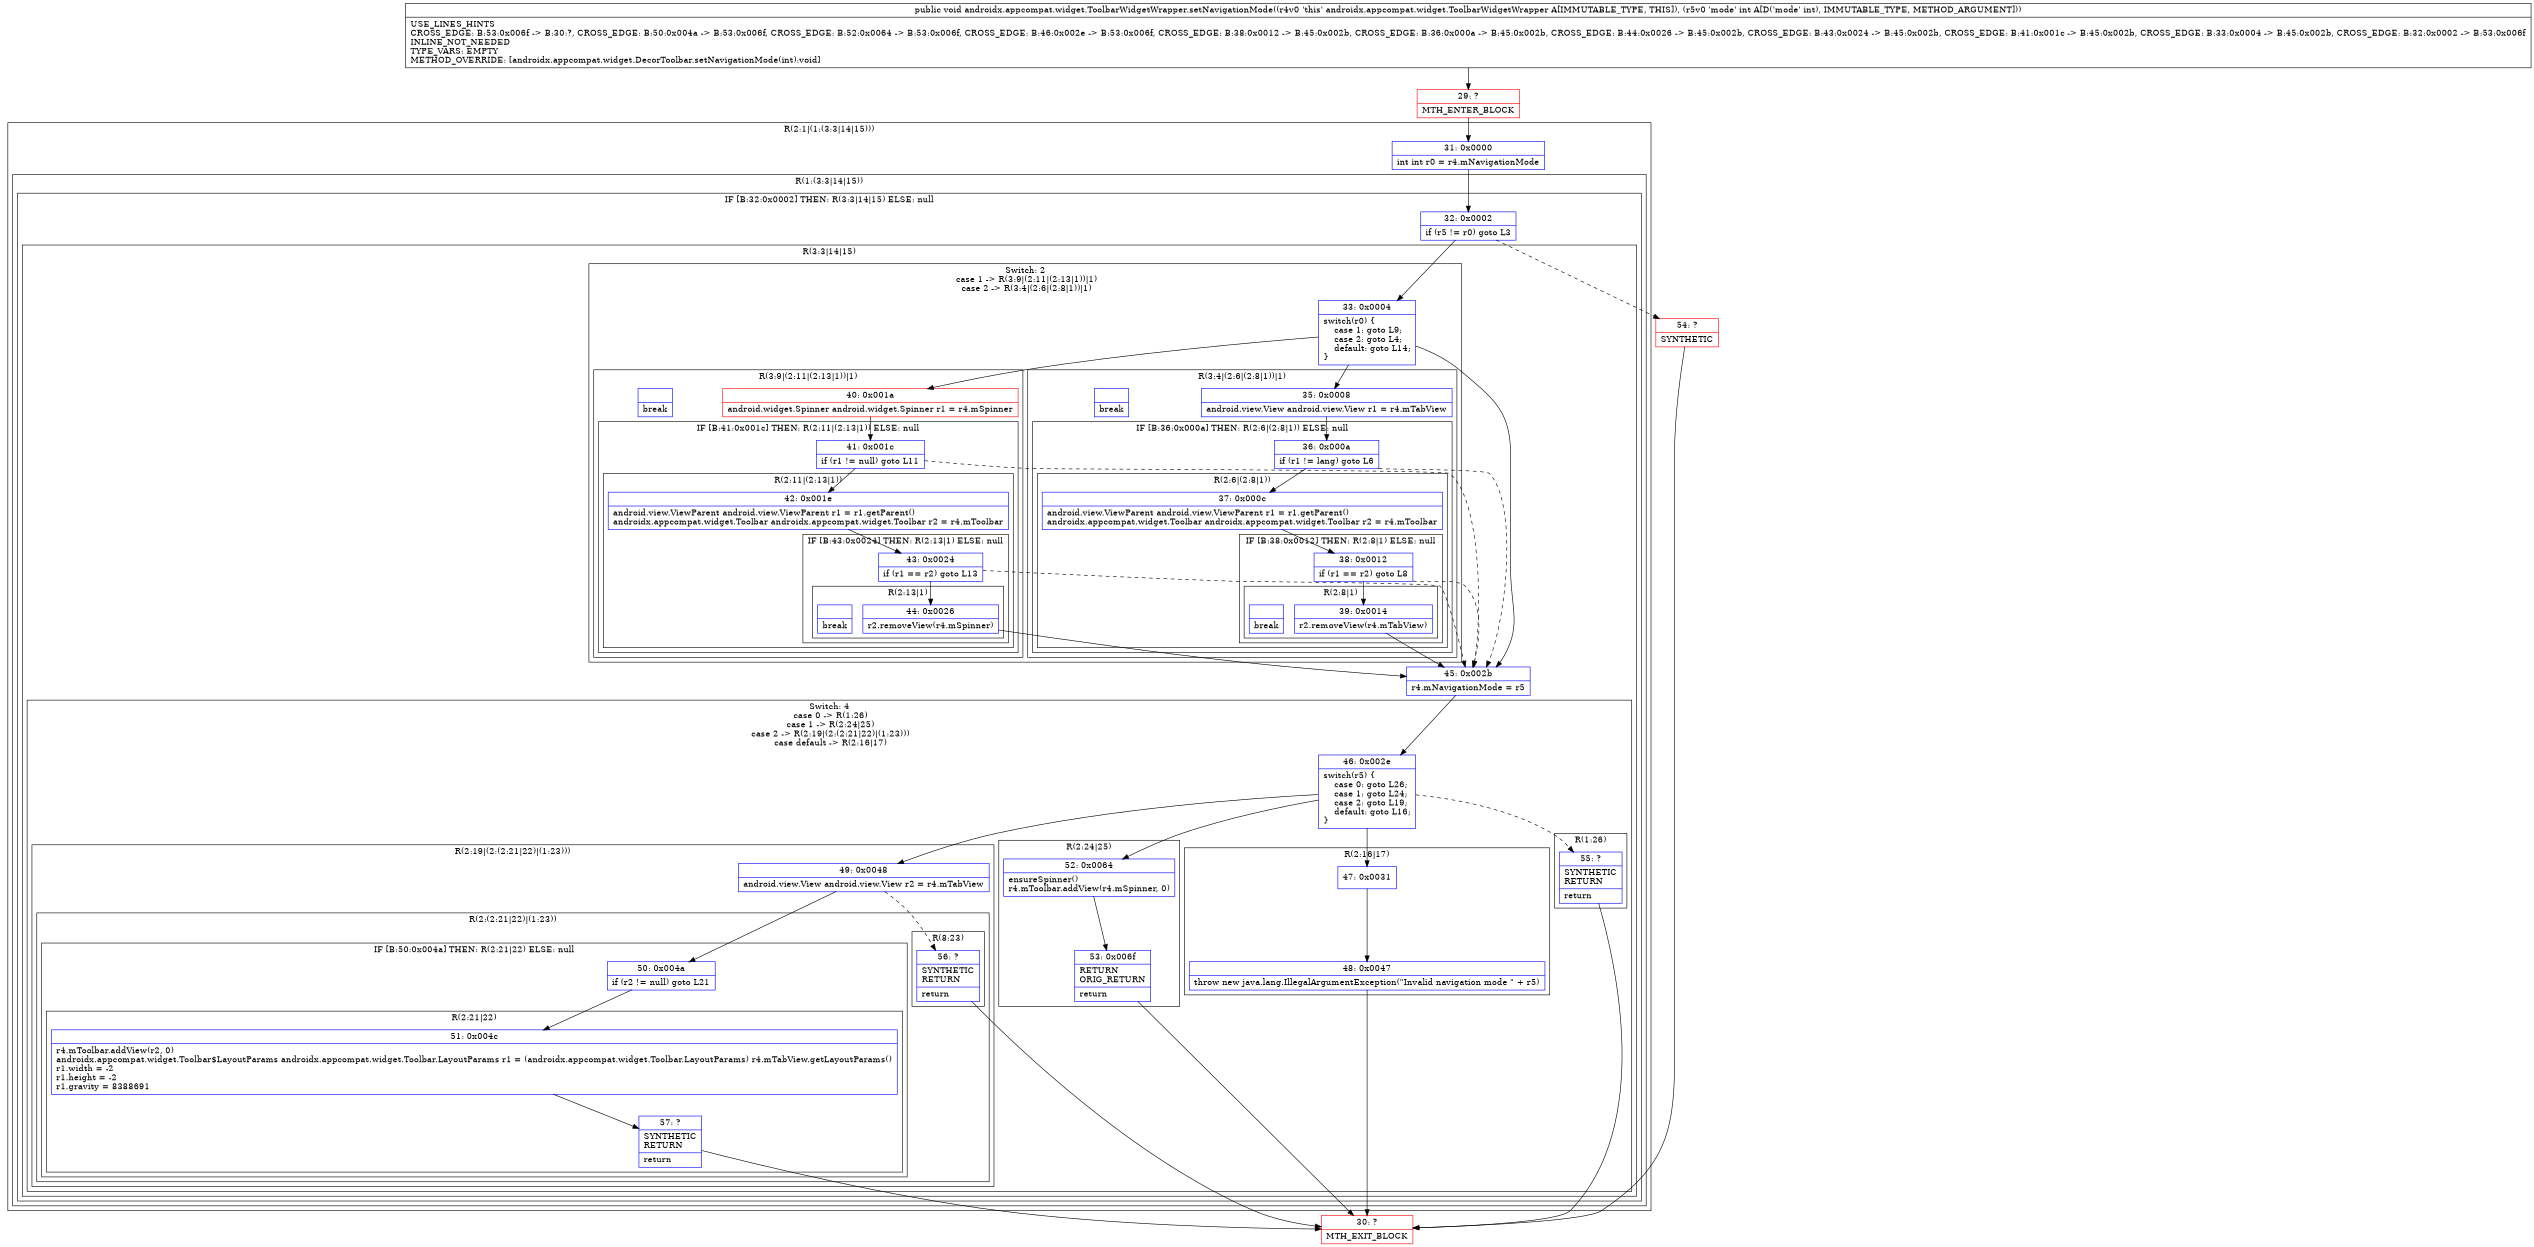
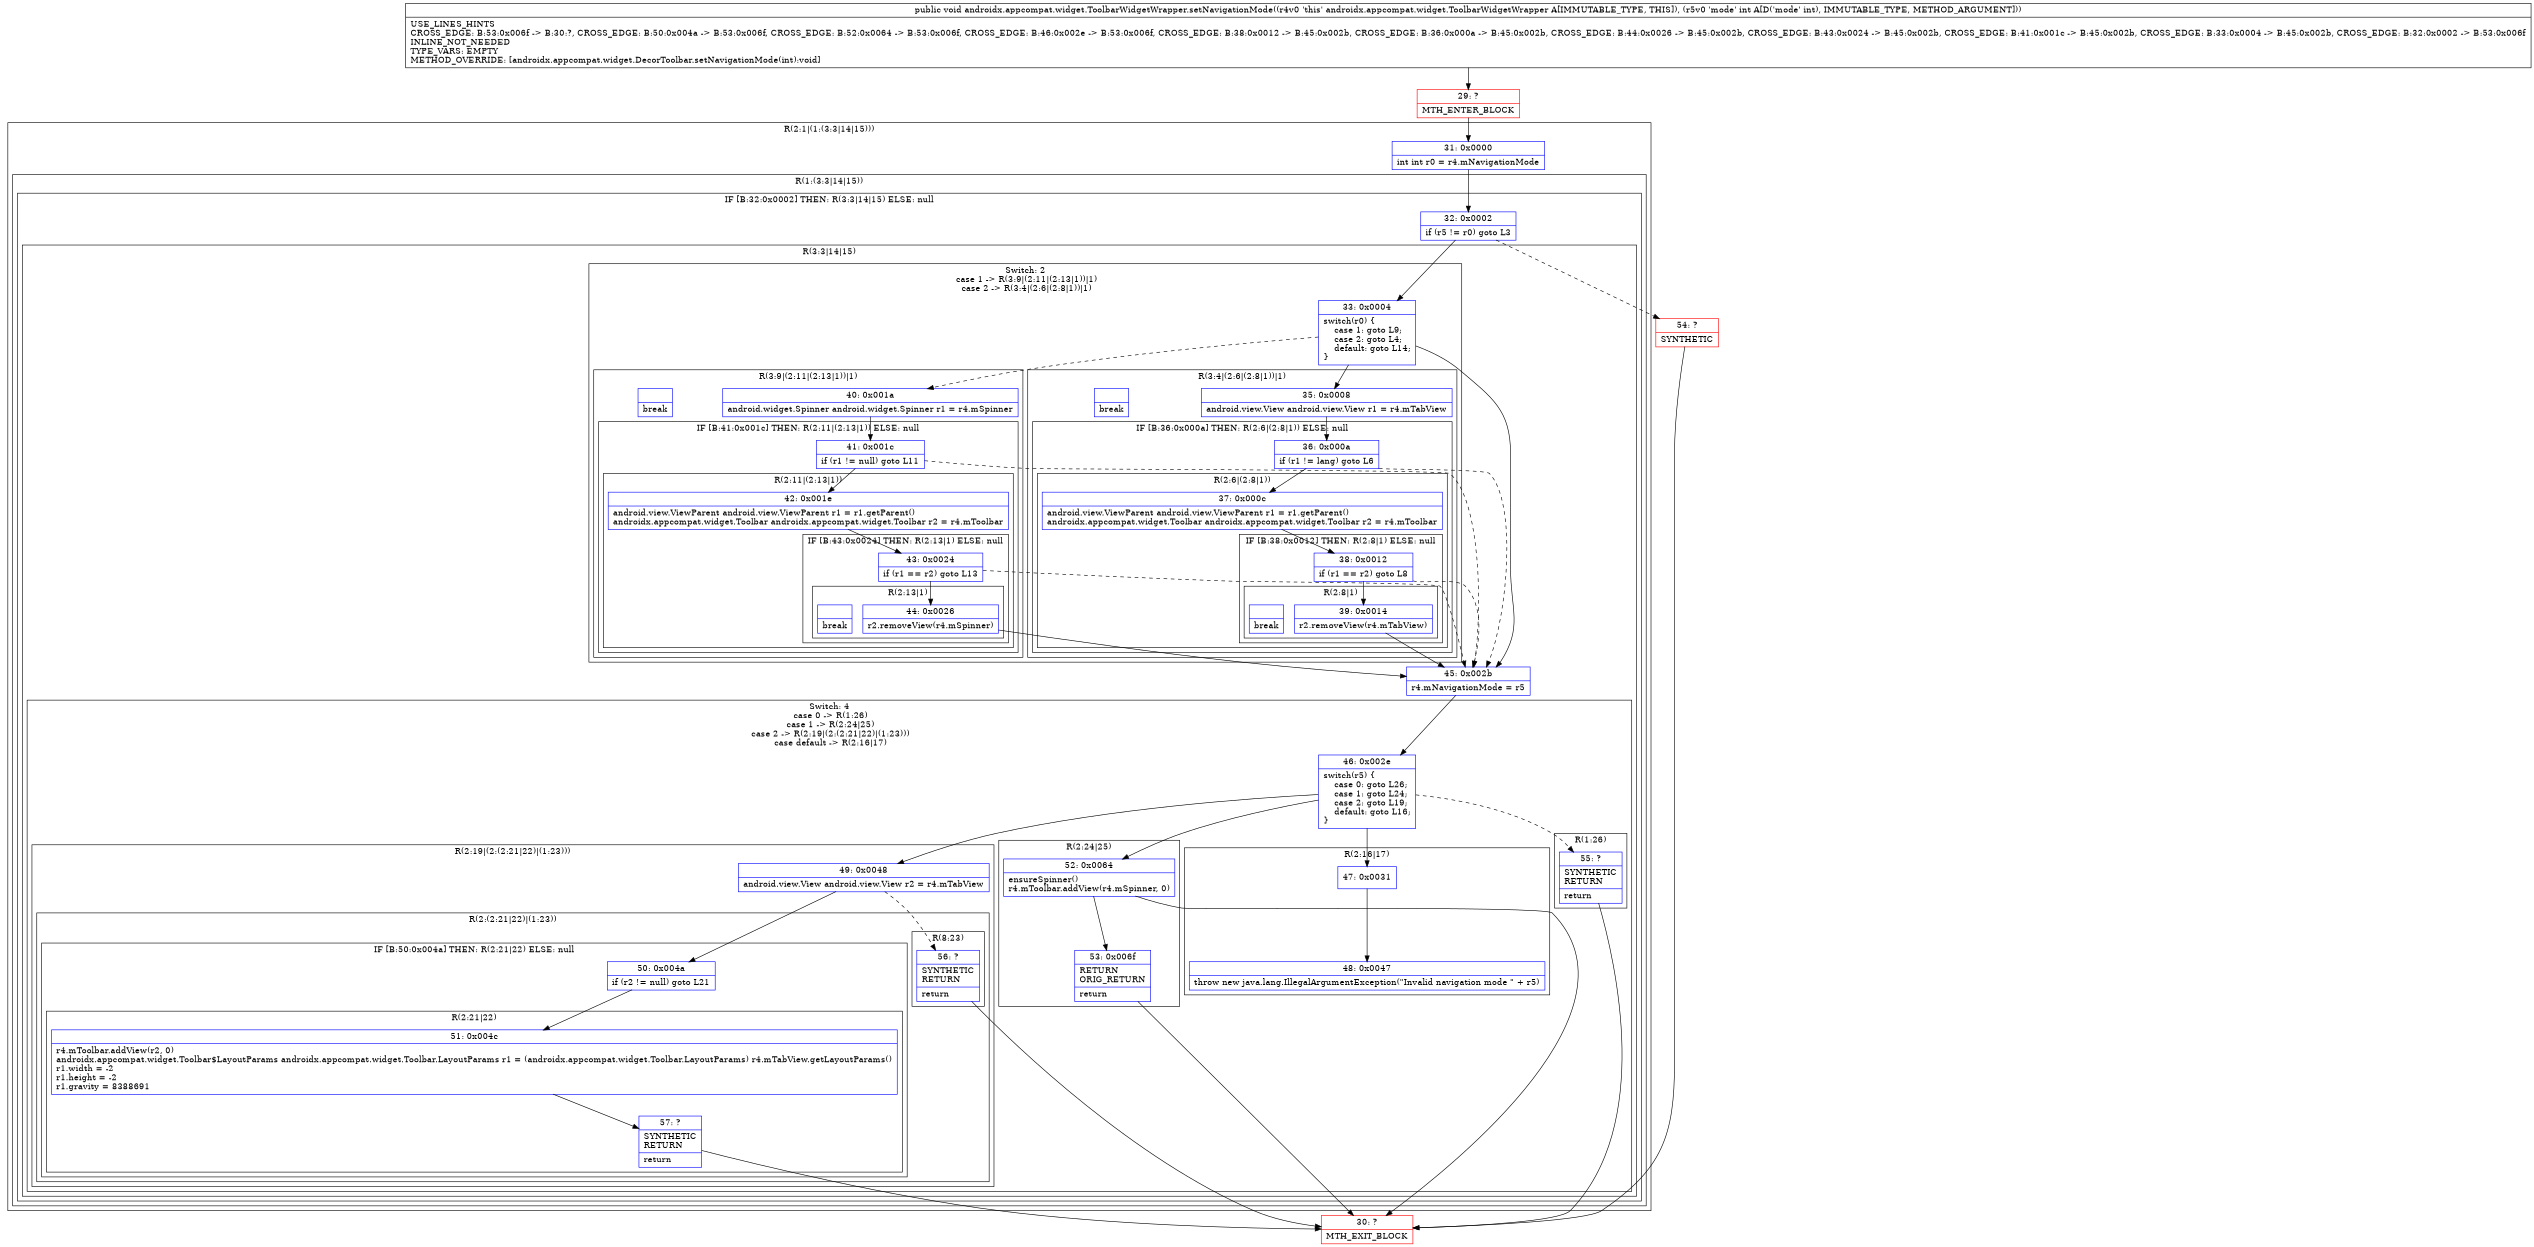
edge "33: 0x0004" -> "40: 0x001a": style solid -> dashed
node "40: 0x001a": color red -> blue
edge "48: 0x0047" -> "30: ?": now "52: 0x0064" -> "30: ?"
